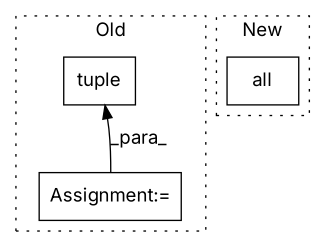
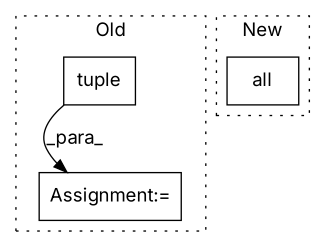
edge "Assignment:=" -> "tuple": reversed
